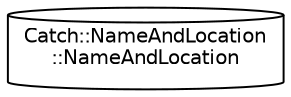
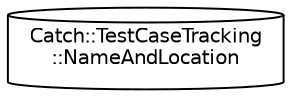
node "Catch::NameAndLocation ::NameAndLocation": label "Catch::NameAndLocation ::NameAndLocation" -> "Catch::TestCaseTracking ::NameAndLocation"
